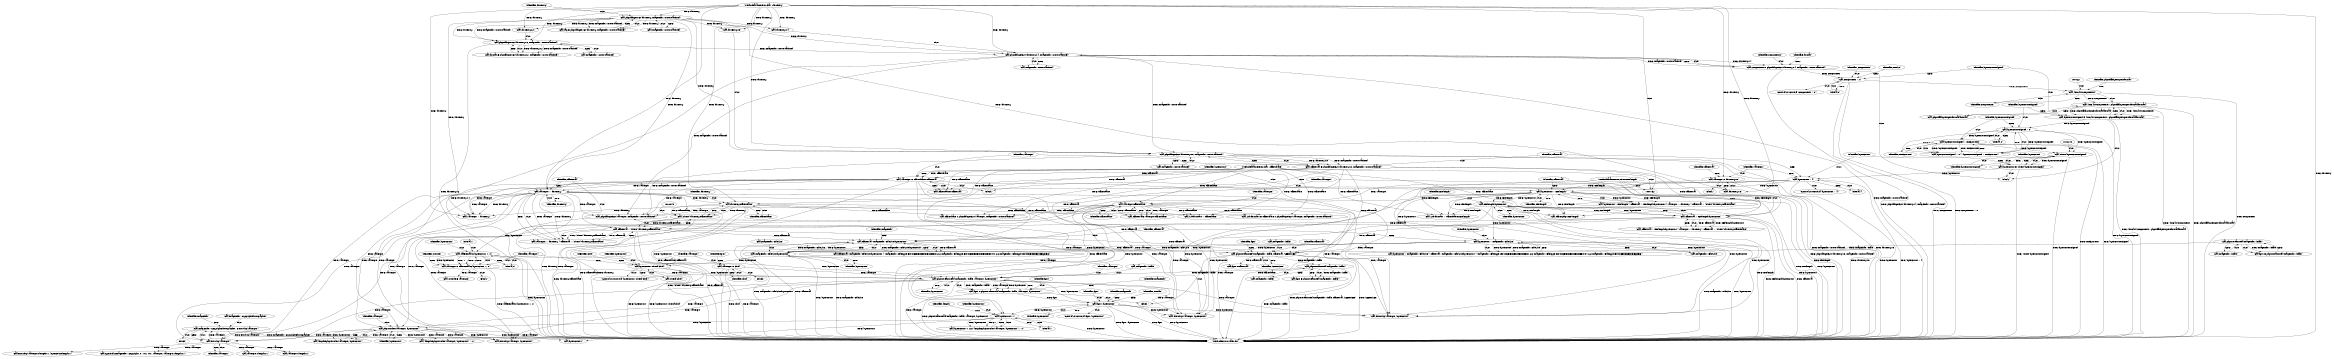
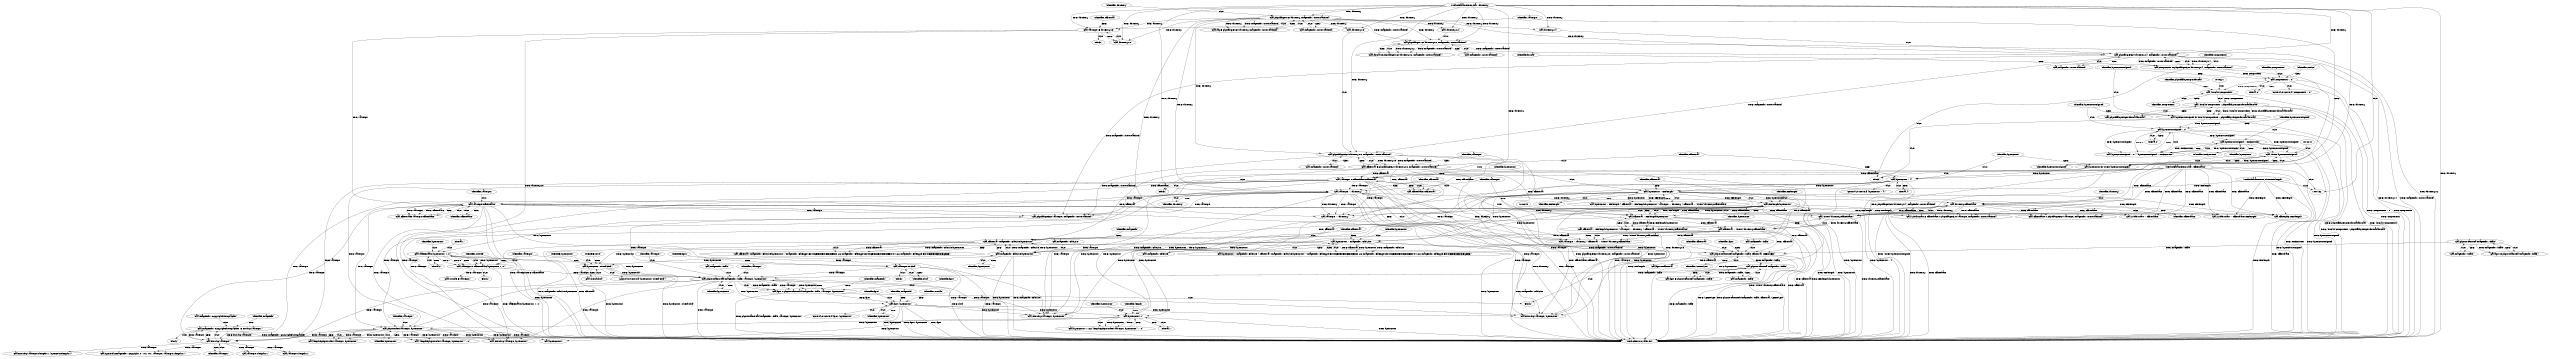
edge "(Call,php_ifd_get16u(dir_entry, ImageInfo->motorola_intel))" -> "(Call,value_ptr = dir_entry+8)": added, label "DDG: dir_entry"
edge "(Call,IFDlength-byte_count)" -> "(Call,byte_count>1)": added, label "DDG: byte_count"
